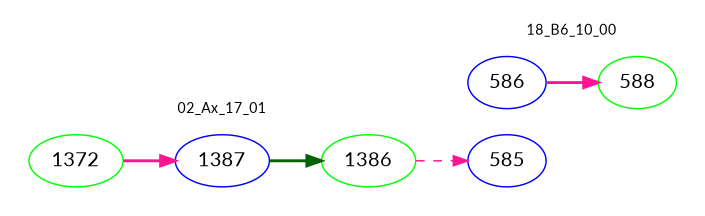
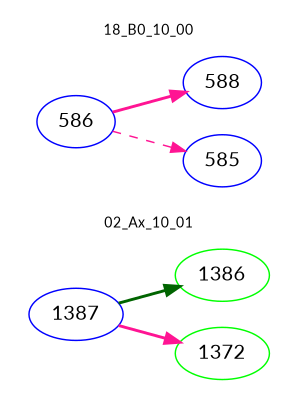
cluster "18_B6_10_00": label "18_B6_10_00" -> "18_B0_10_00"
node "588": color green -> blue
cluster "02_Ax_17_01": label "02_Ax_17_01" -> "02_Ax_10_01"
edge "1372" -> "1387": reversed
edge "1386" -> "585": now "586" -> "585"
